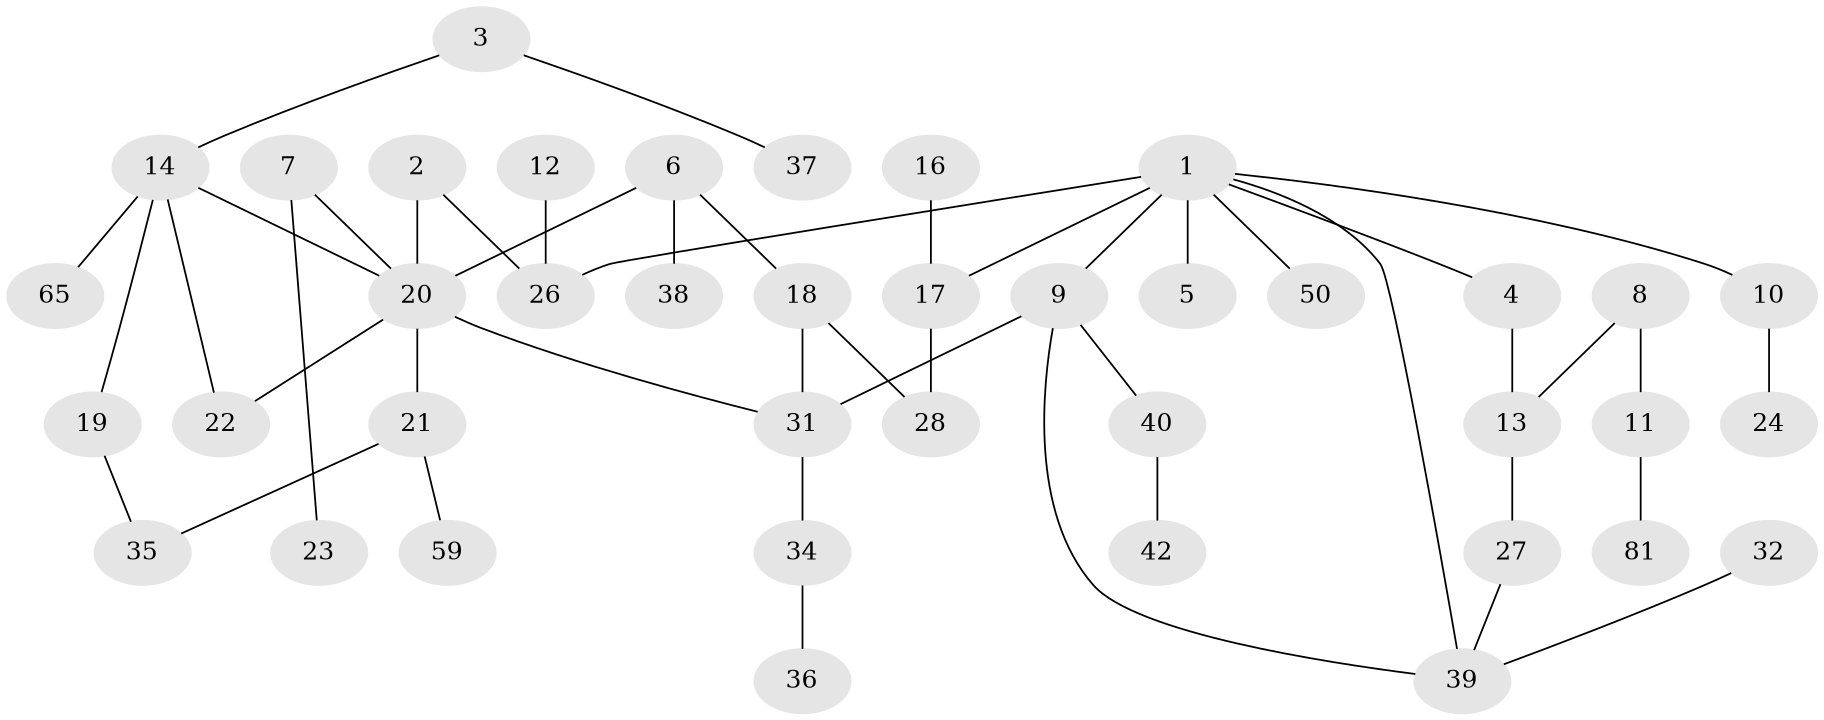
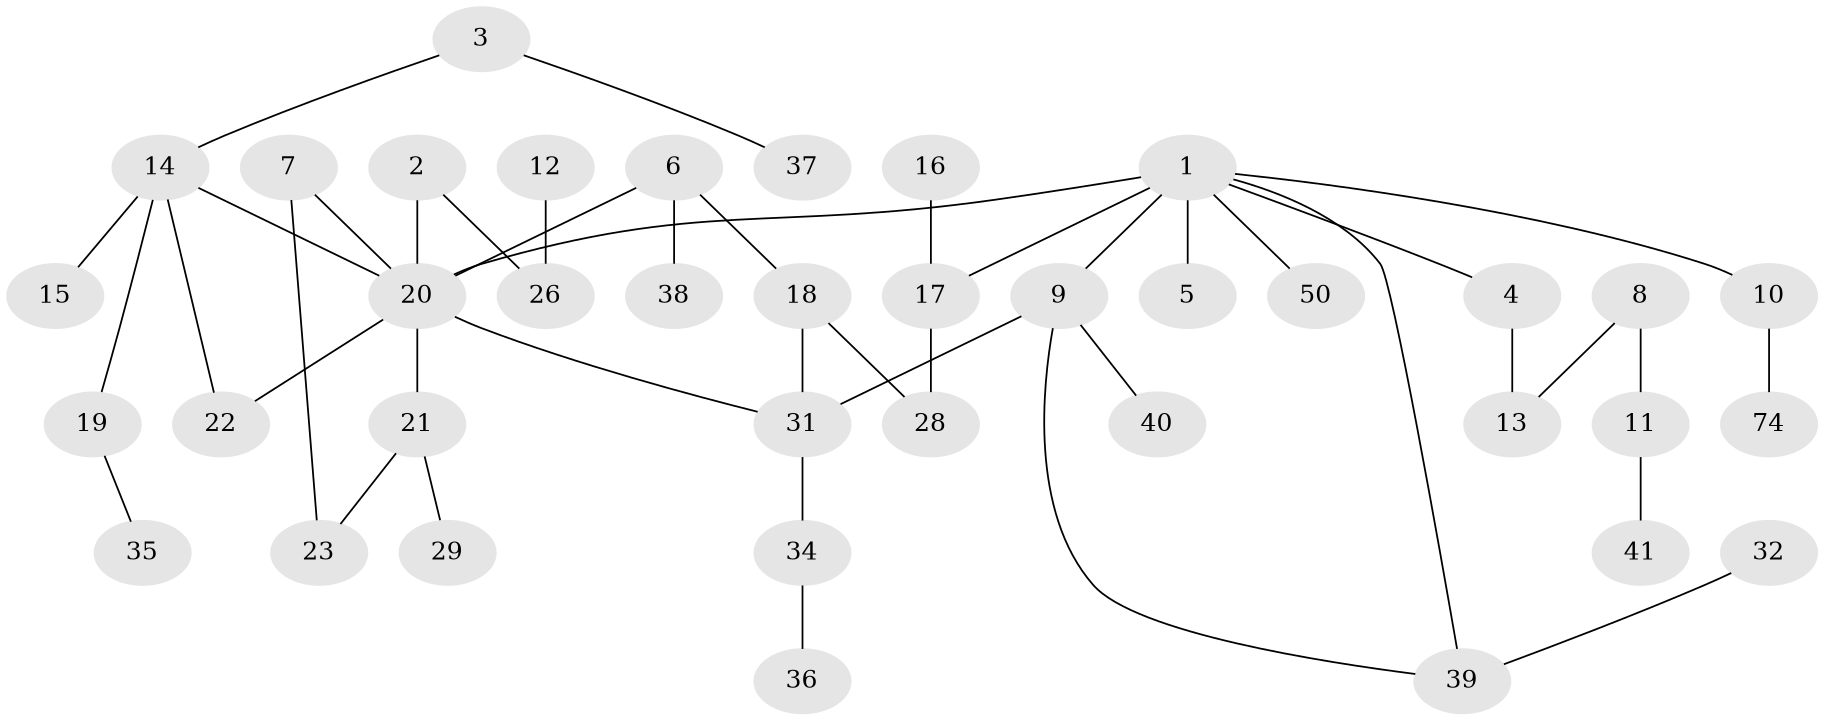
edge "1" -- "26": now "1" -- "20"
node "65": label "65" -> "15"
node "24": label "24" -> "74"
edge "21" -- "35": now "21" -- "23"
node "59": label "59" -> "29"
node "42": removed
node "27": removed
node "81": label "81" -> "41"
